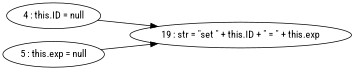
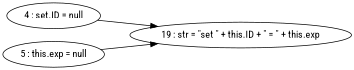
node "4 : this.ID = null": label "4 : this.ID = null" -> "4 : set.ID = null"
